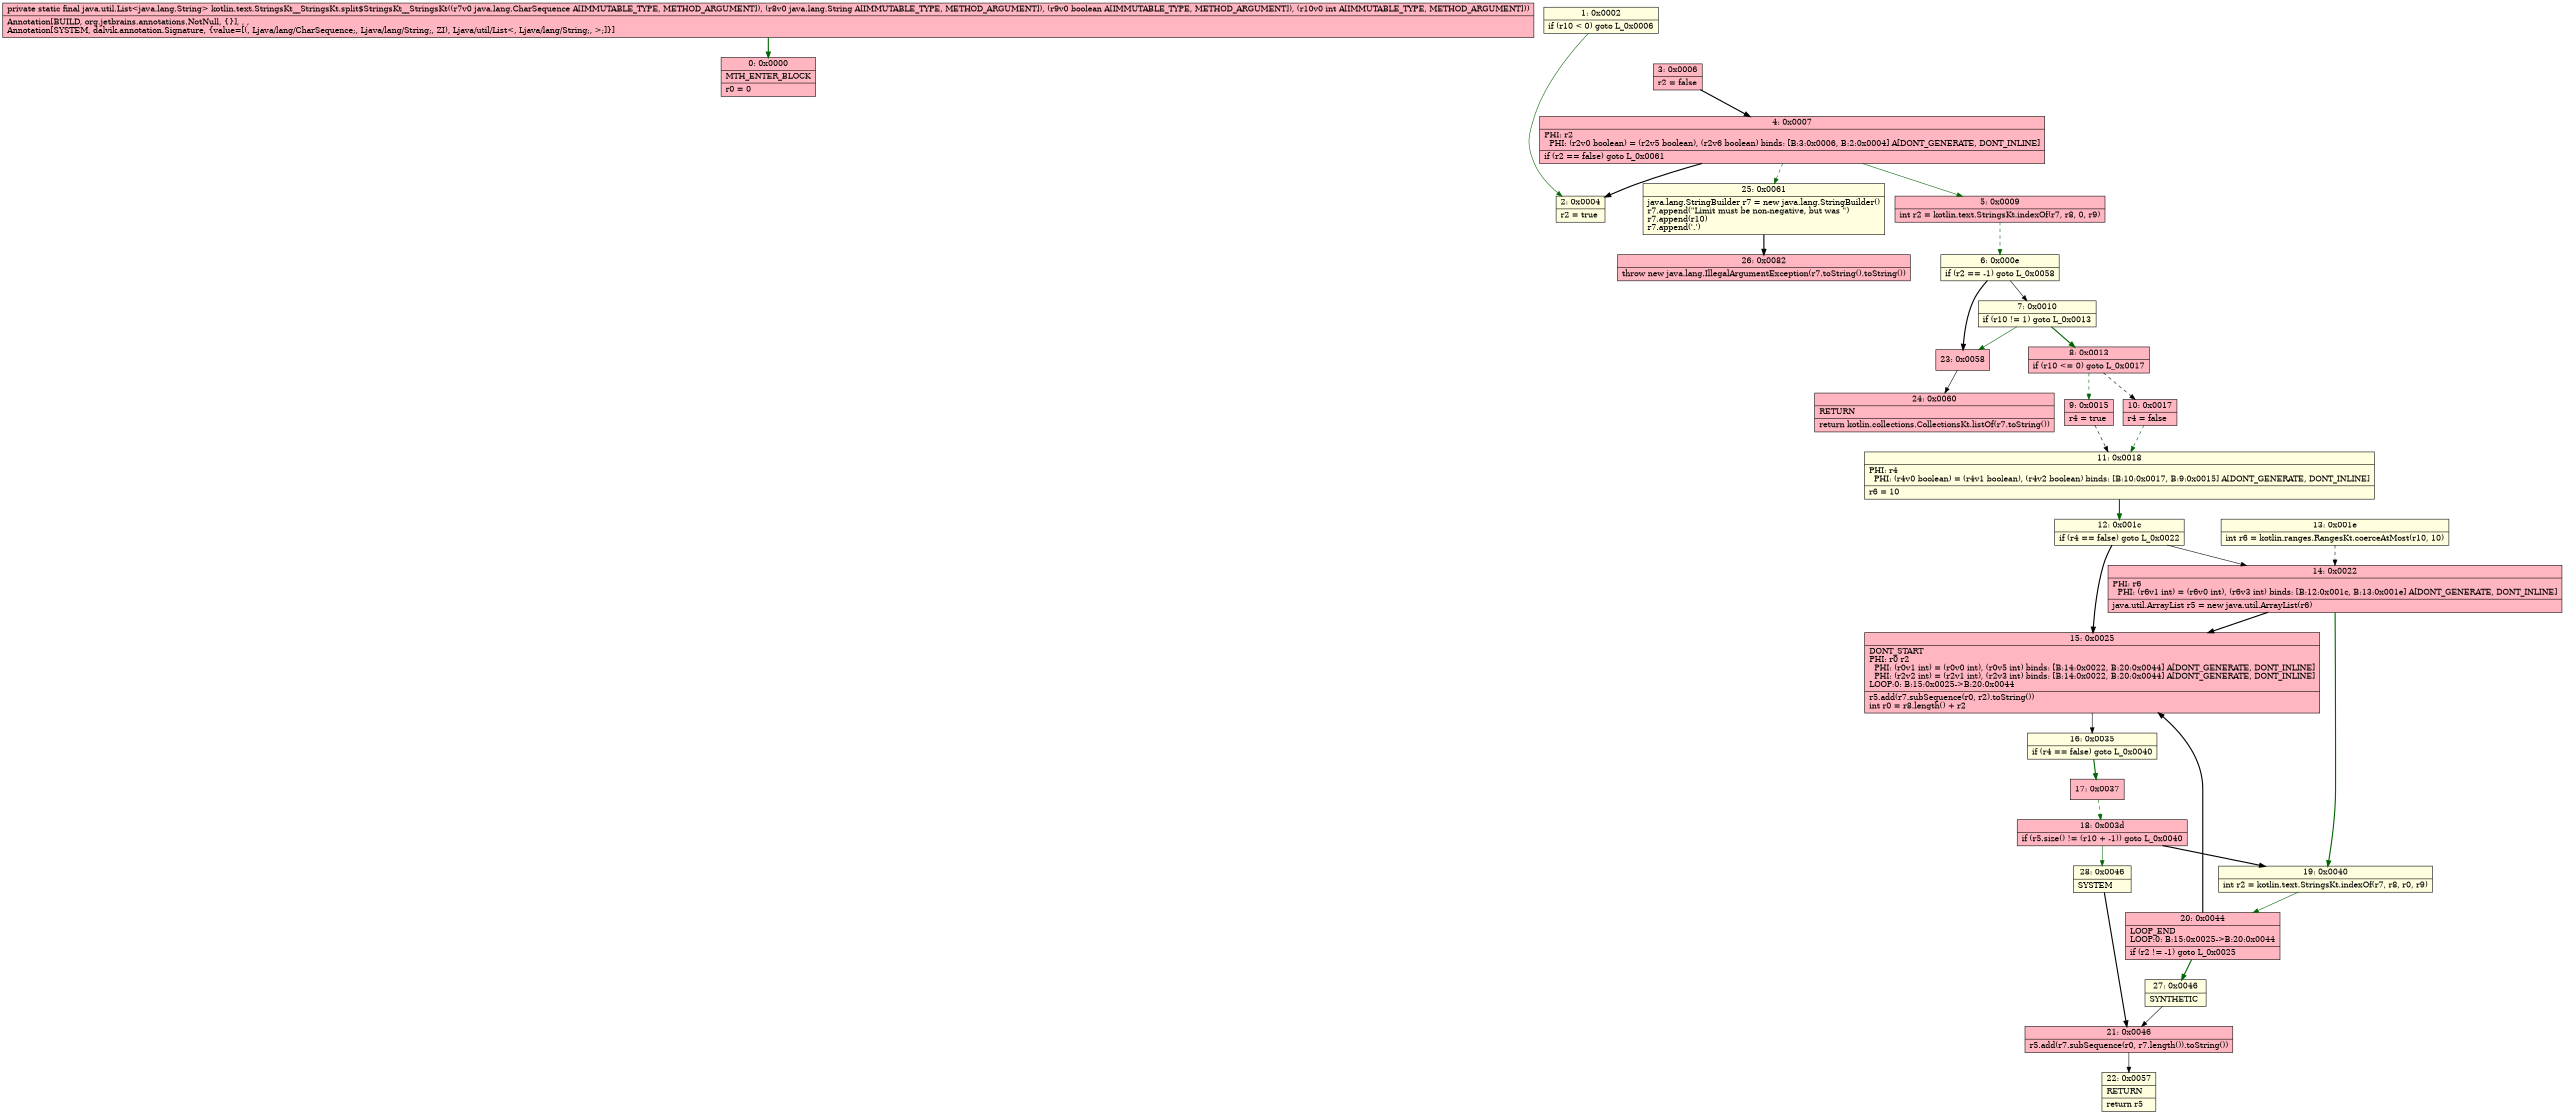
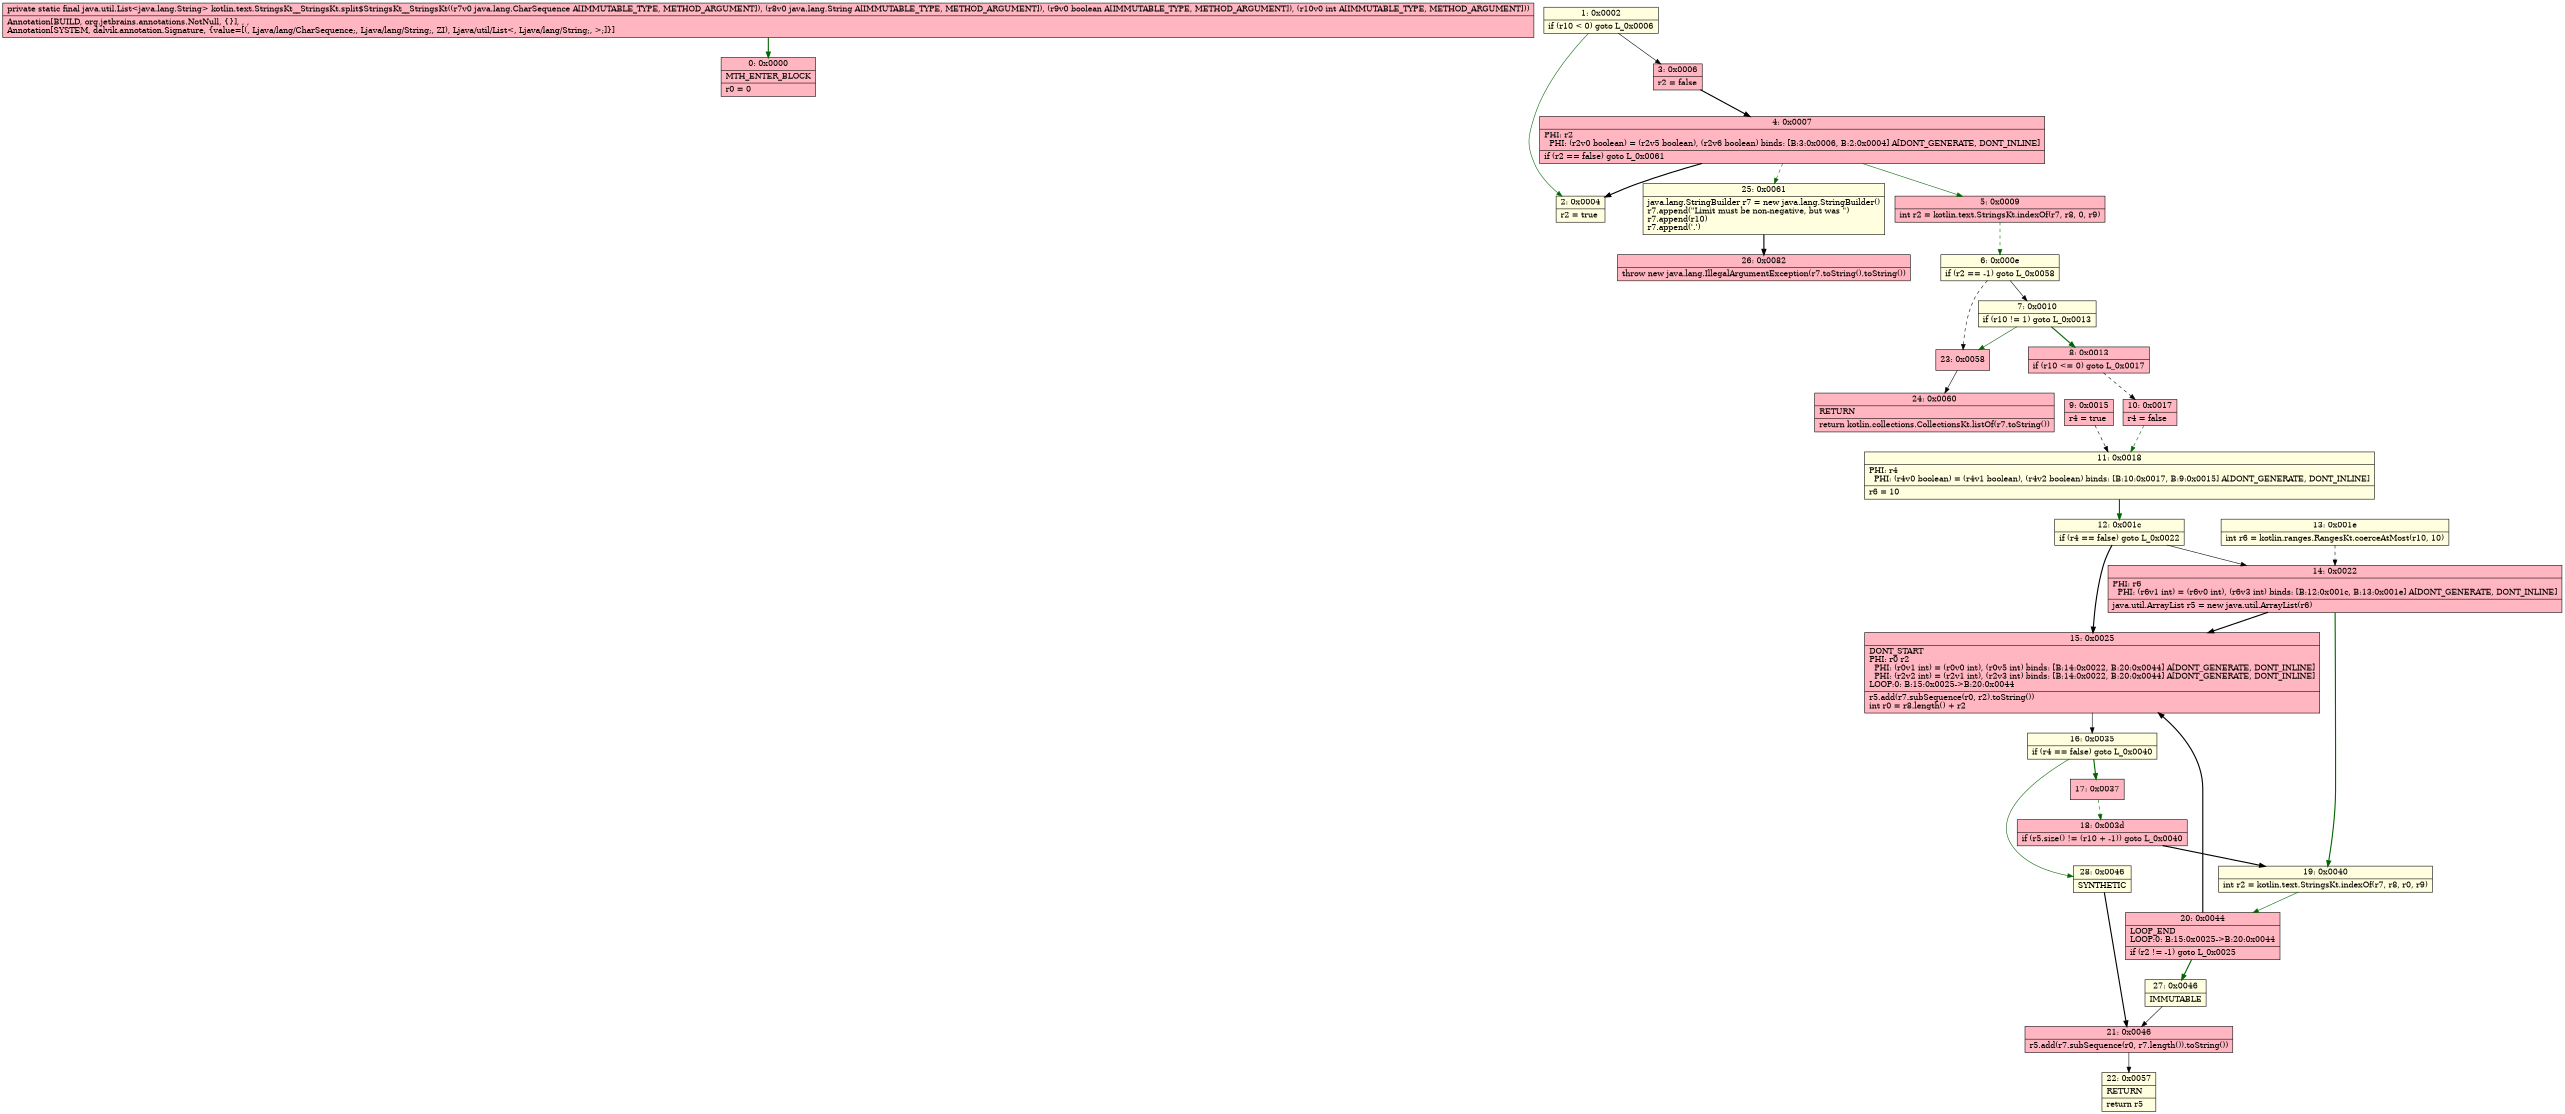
edge "1: 0x0002" -> "3: 0x0006": added
edge "6: 0x000e" -> "23: 0x0058": style bold -> dashed
edge "8: 0x0013" -> "9: 0x0015": removed
edge "18: 0x003d" -> "28: 0x0046": now "16: 0x0035" -> "28: 0x0046"
node "28: 0x0046": text "SYSTEM" -> "SYNTHETIC"
node "27: 0x0046": text "SYNTHETIC" -> "IMMUTABLE"
